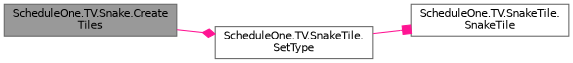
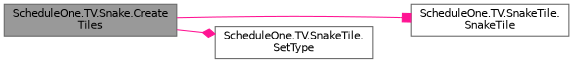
edge "ScheduleOne.TV.SnakeTile. SetType" -> "ScheduleOne.TV.SnakeTile. SnakeTile": now "ScheduleOne.TV.Snake.Create Tiles" -> "ScheduleOne.TV.SnakeTile. SnakeTile"
